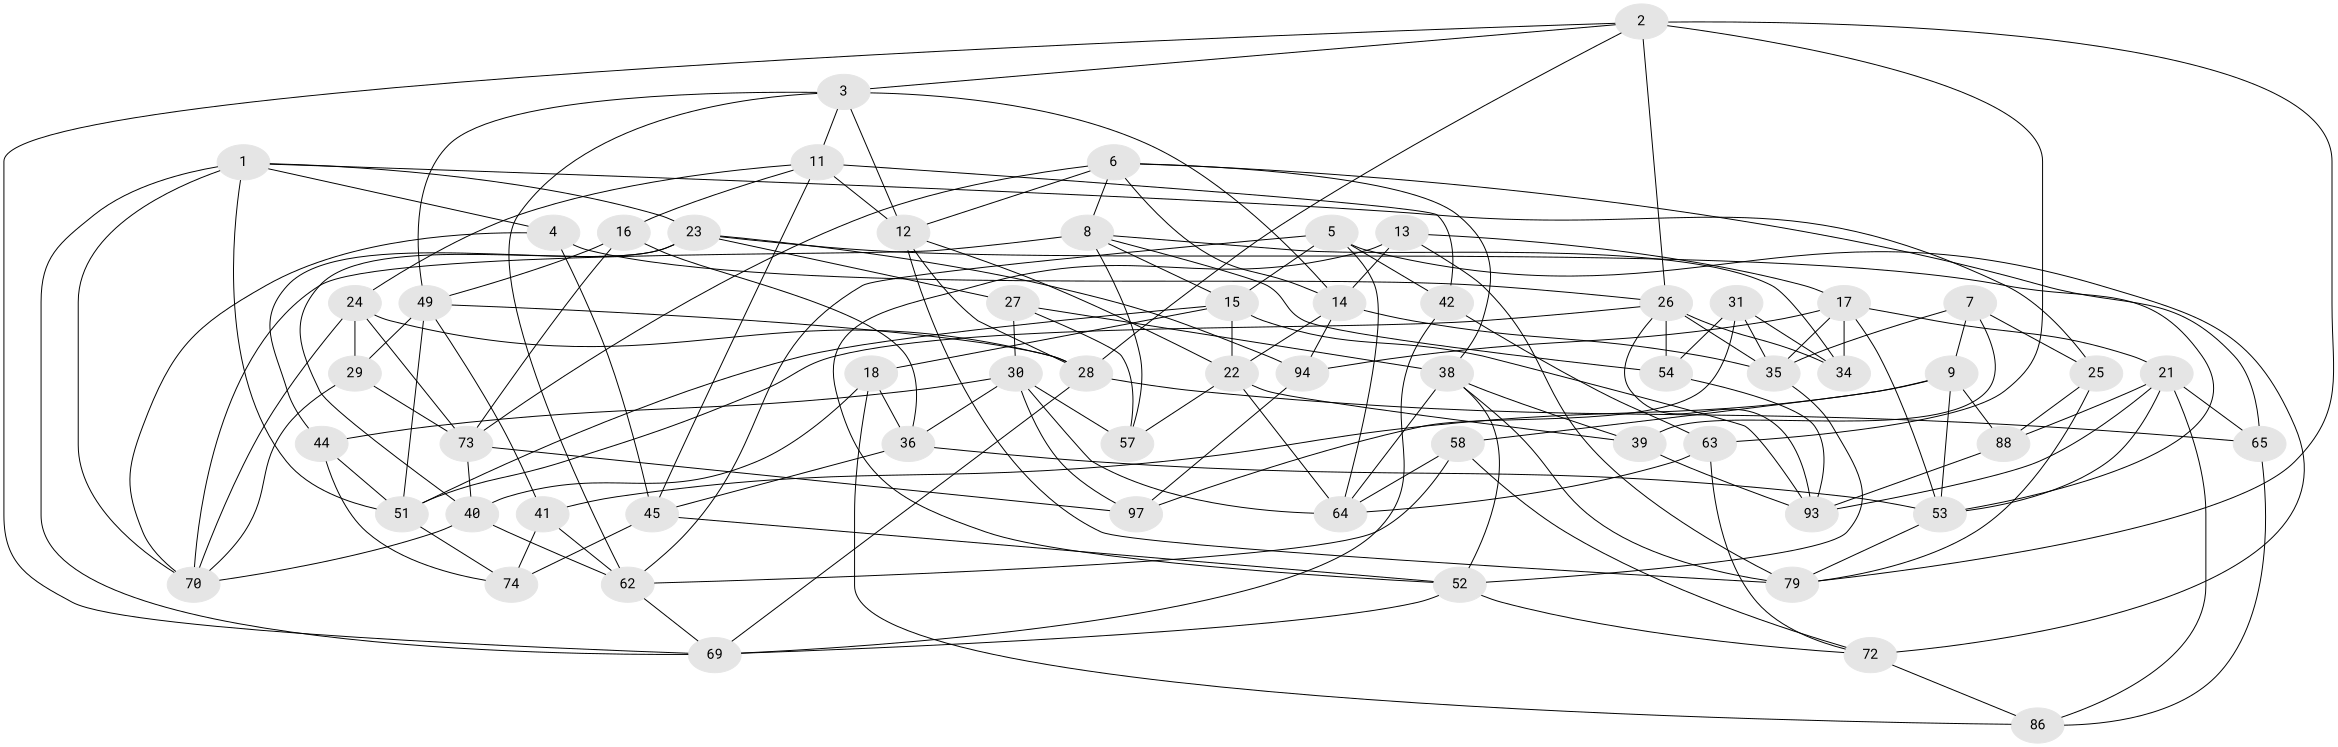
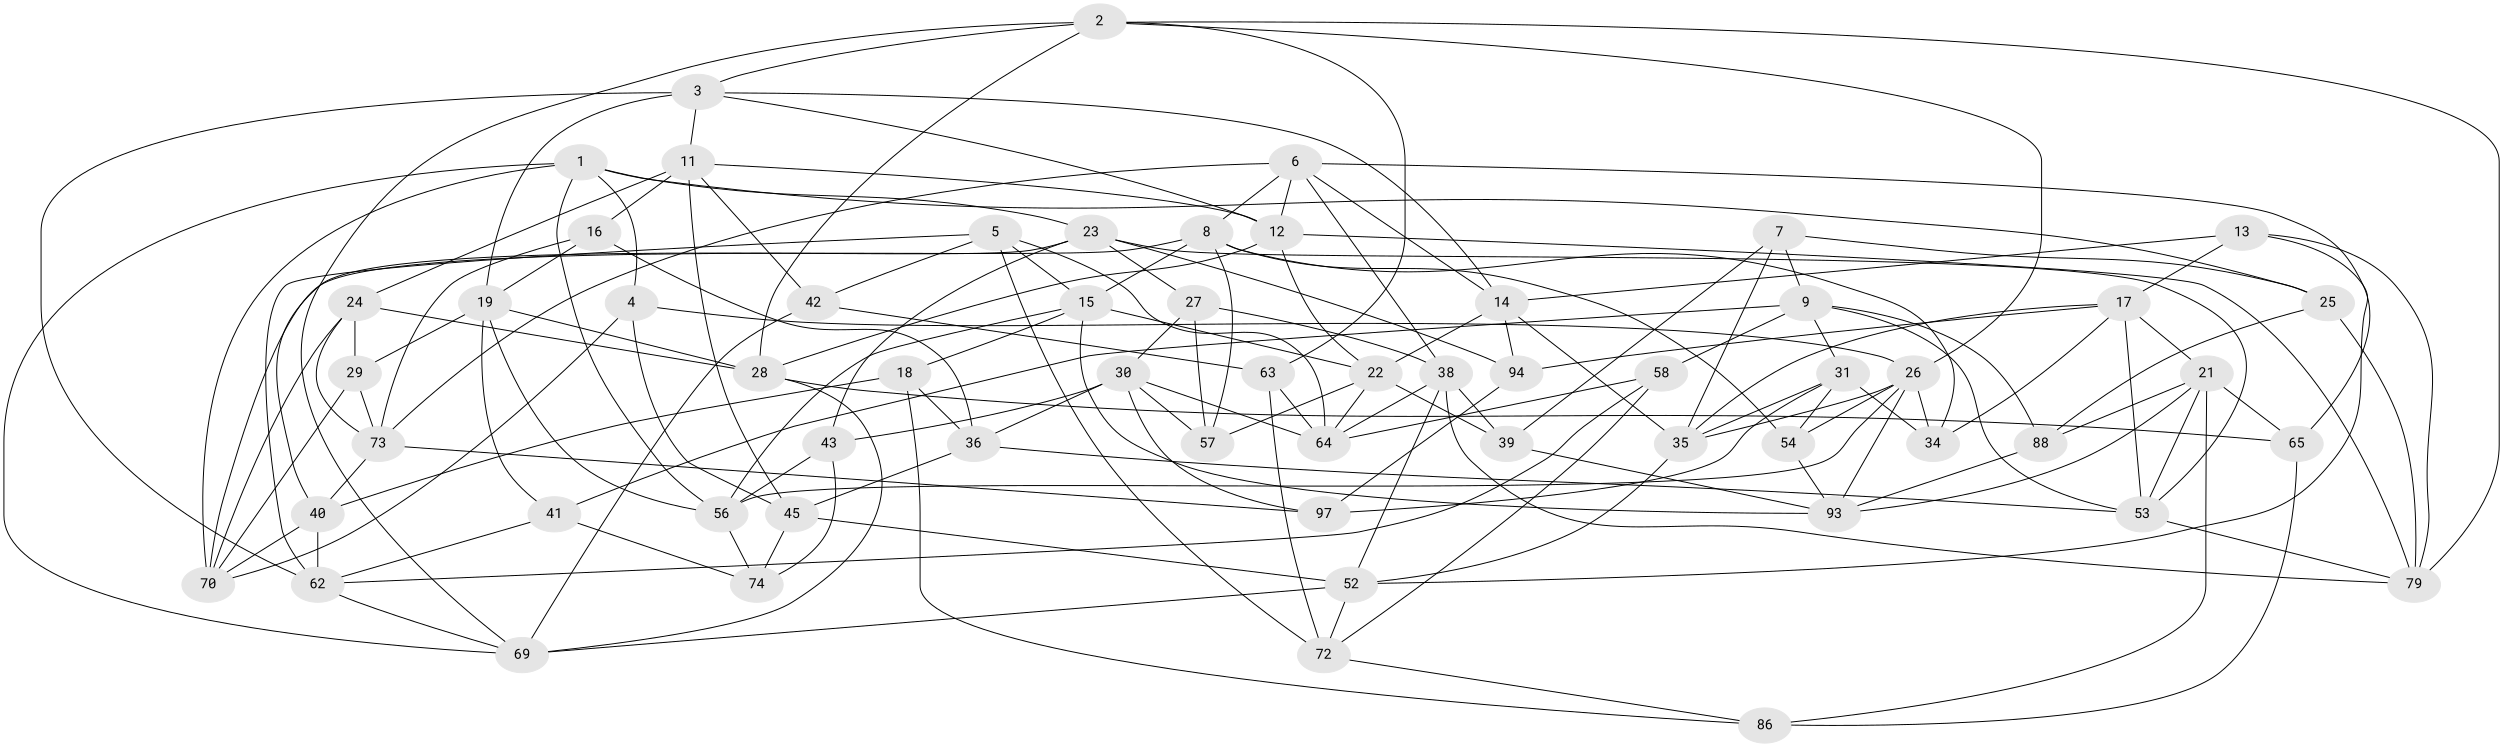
node "49": label "49" -> "19"
edge "9" -- "31": added
node "44": label "44" -> "43"
node "51": label "51" -> "56"
